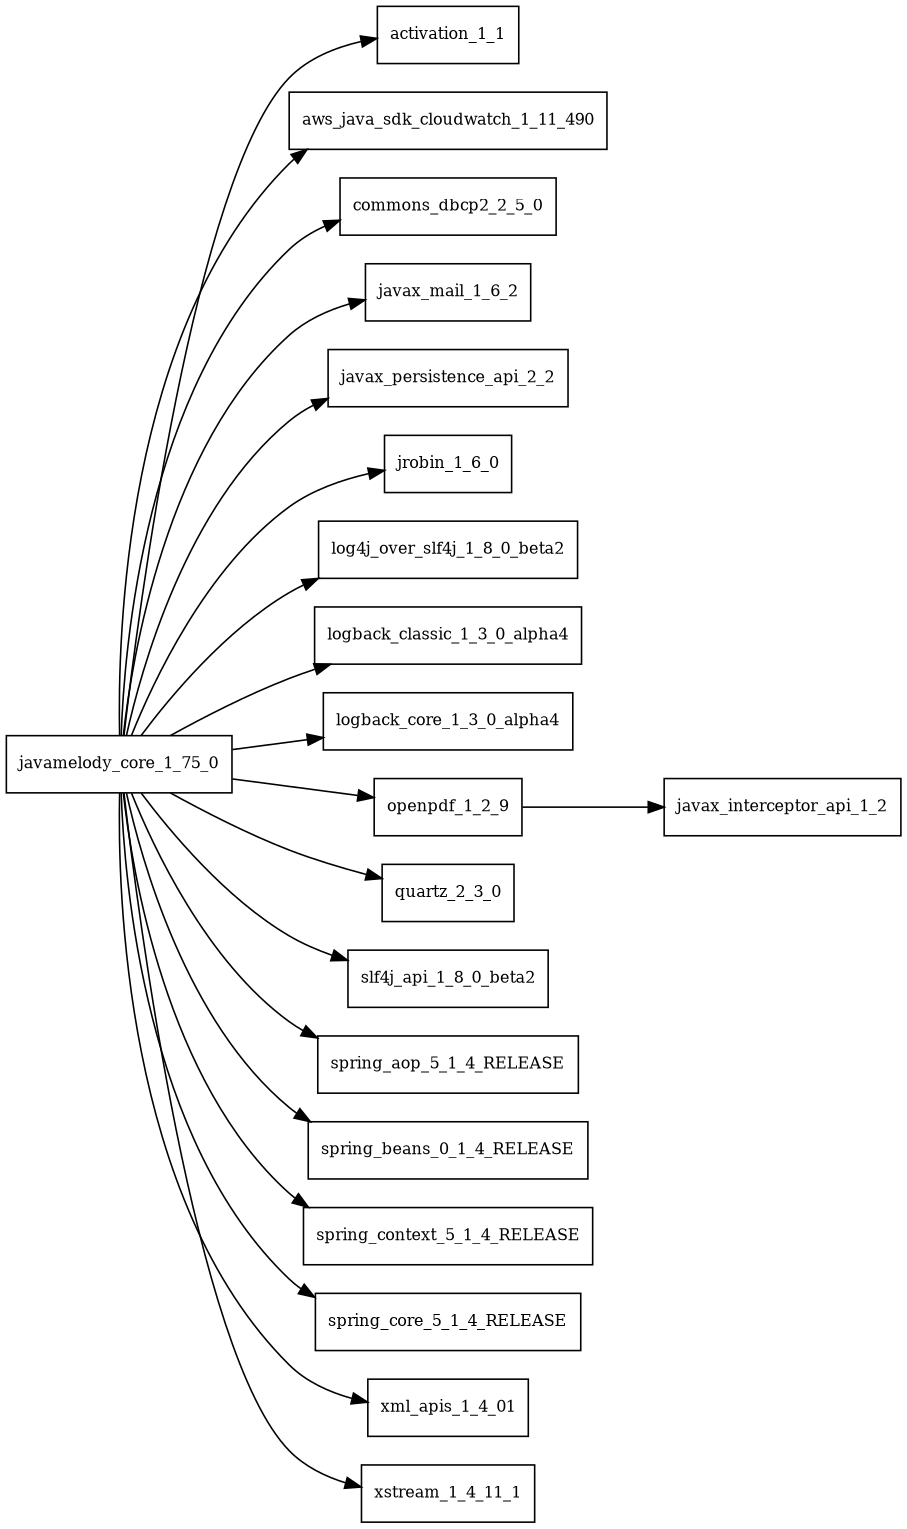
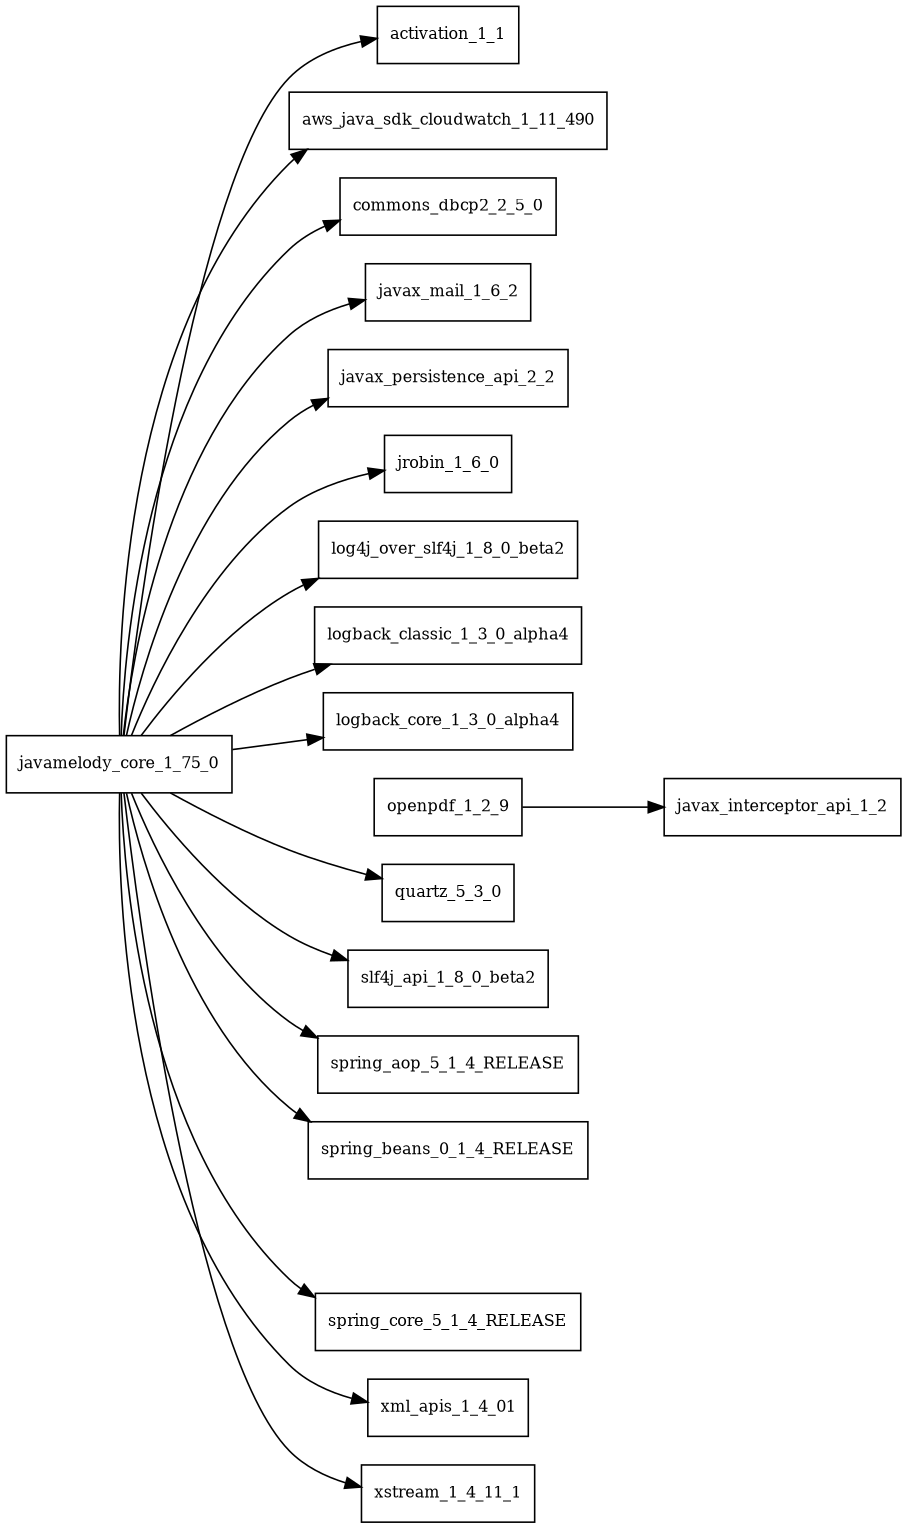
edge "javamelody_core_1_75_0" -> "openpdf_1_2_9": removed
node "quartz_2_3_0": label "quartz_2_3_0" -> "quartz_5_3_0"
node "spring_context_5_1_4_RELEASE": removed
